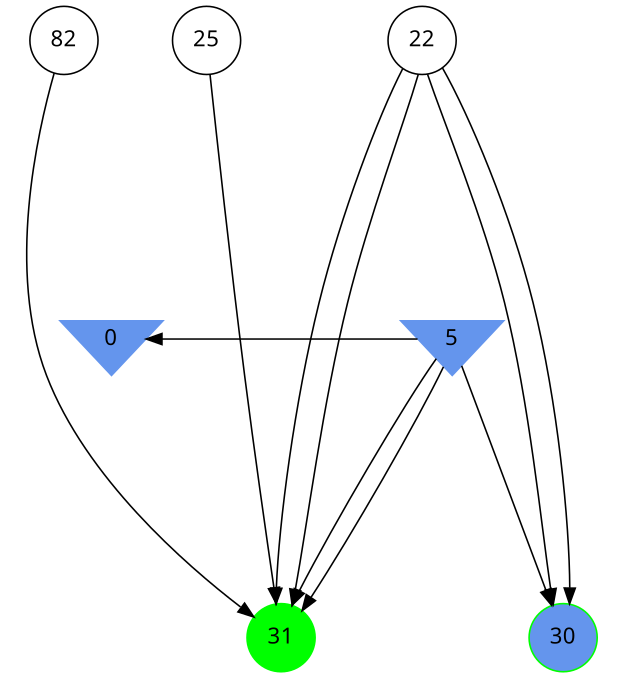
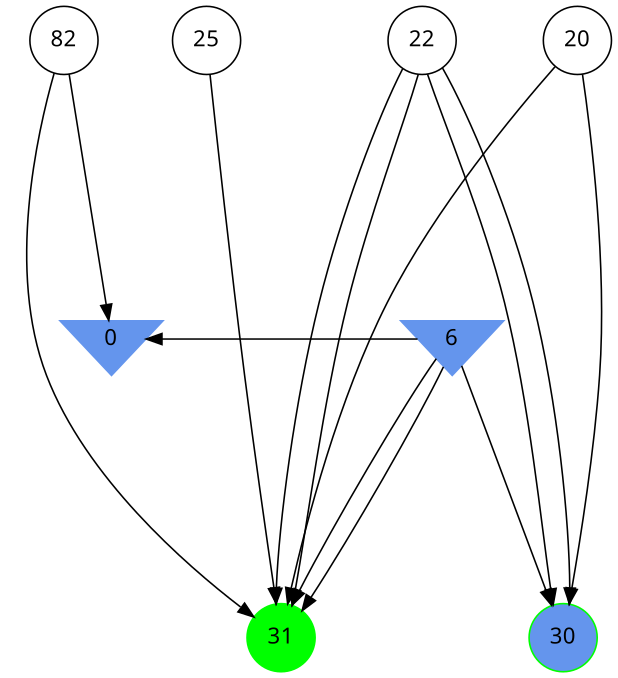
node "20": added
edge "82" -> "0": added
node "5": label "5" -> "6"
